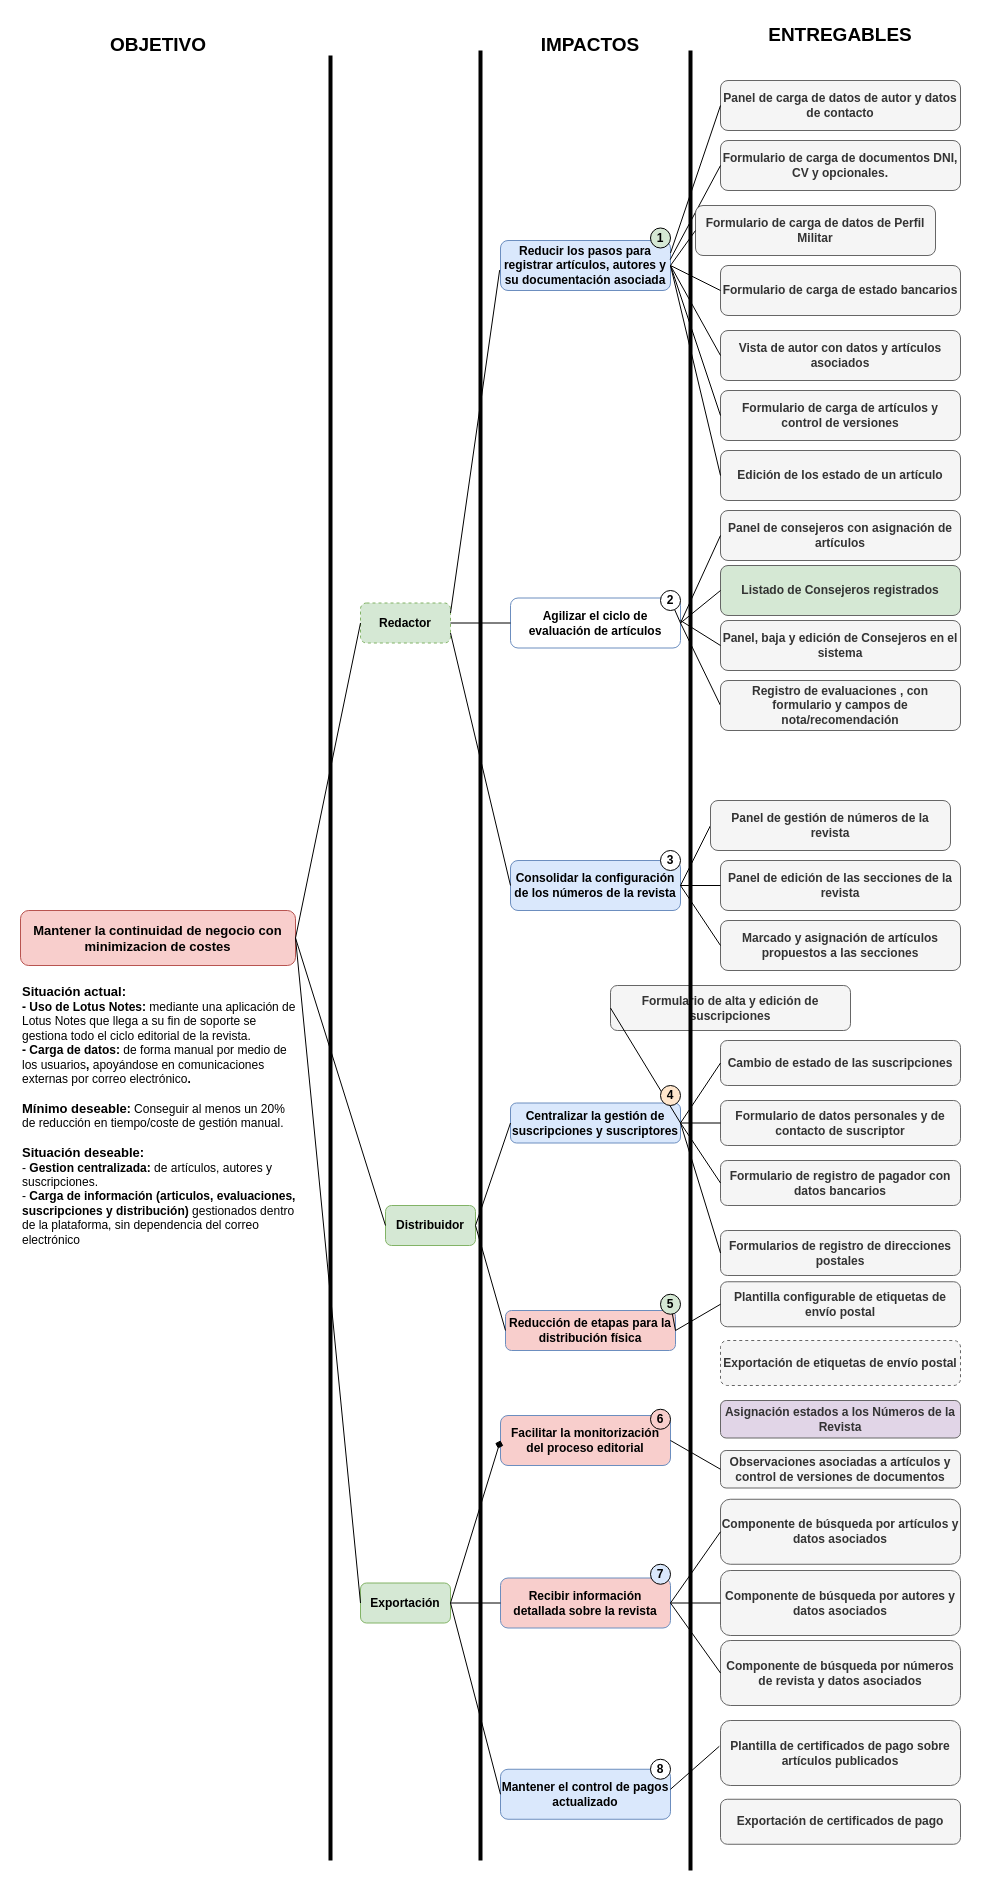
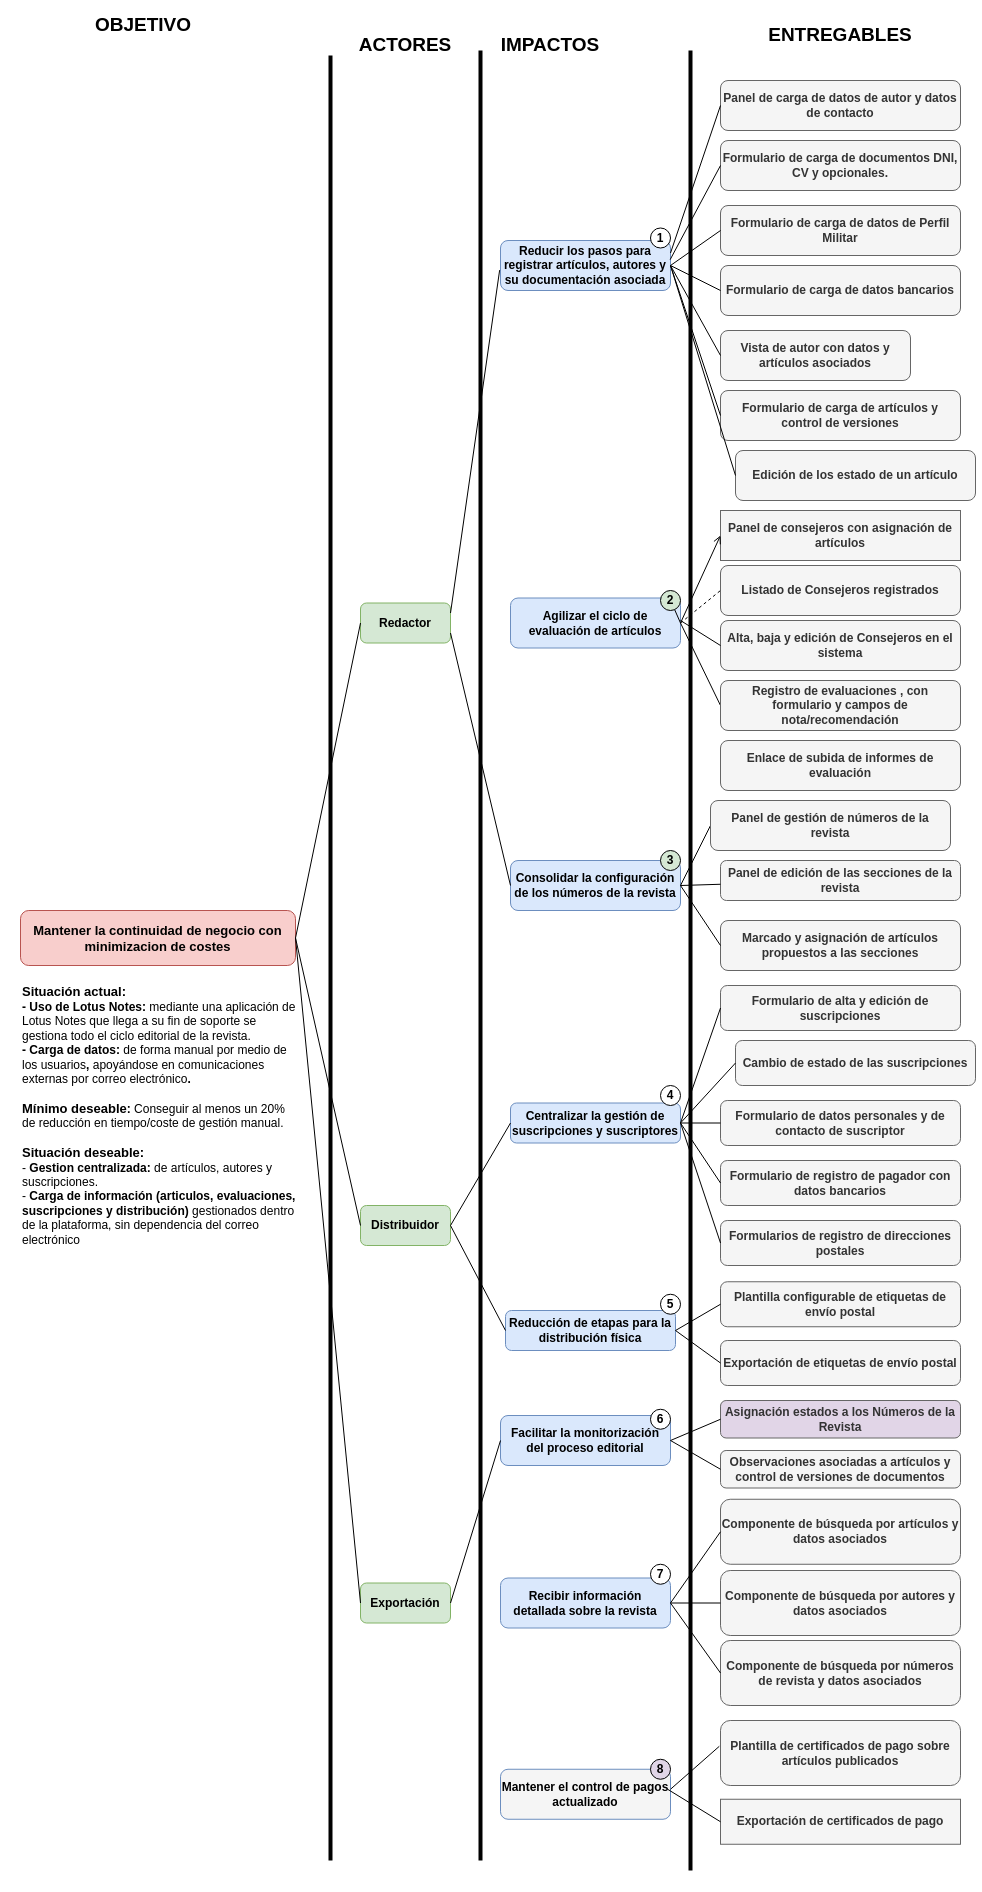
node "OBJETIVO": moved (158, 46) -> (143, 26)
node "ACTORES": added
node "IMPACTOS": moved (591, 46) -> (551, 46)
node "Formulario de carga de datos de Perfil Militar": moved (816, 231) -> (841, 231)
node "1": fillcolor #d5e8d4 -> #ffffff
node "Formulario de carga de estado bancarios": label "Formulario de carga de estado bancarios" -> "Formulario de carga de datos bancarios"
node "Vista de autor con datos y artículos asociados": size 240x50 -> 190x50
node "Edición de los estado de un artículo": moved (841, 476) -> (856, 476)
node "Panel de consejeros con asignación de artículos": shape rounded rectangle -> rectangle
edge "Panel de consejeros con asignación de artículos" -- "Agilizar el ciclo de evaluación de artículos": arrowhead none -> open
node "Listado de Consejeros registrados": fillcolor #d5e8d4 -> #f5f5f5
node "2": fillcolor #ffffff -> #d5e8d4
edge "Listado de Consejeros registrados" -- "Agilizar el ciclo de evaluación de artículos": style solid -> dashed
node "Redactor": style dashed -> solid
edge "Redactor" -- "Agilizar el ciclo de evaluación de artículos": removed
node "Agilizar el ciclo de evaluación de artículos": fillcolor #ffffff -> #dae8fc
node "Panel, baja y edición de Consejeros en el sistema": label "Panel, baja y edición de Consejeros en el sistema" -> "Alta, baja y edición de Consejeros en el sistema"
node "Enlace de subida de informes de evaluación": added
node "3": fillcolor #ffffff -> #d5e8d4
node "Panel de edición de las secciones de la revista": size 240x50 -> 240x40
node "Formulario de alta y edición de suscripciones": moved (731, 1008) -> (841, 1008)
node "Cambio de estado de las suscripciones": moved (841, 1063) -> (856, 1063)
node "4": fillcolor #ffe6cc -> #ffffff
node "Distribuidor": moved (431, 1226) -> (406, 1226)
node "Formularios de registro de direcciones postales": moved (841, 1253) -> (841, 1243)
node "5": fillcolor #d5e8d4 -> #ffffff
edge "5" -- "Reducción de etapas para la distribución física": now "Exportación de etiquetas de envío postal" -- "Reducción de etapas para la distribución física"
node "Reducción de etapas para la distribución física": fillcolor #f8cecc -> #dae8fc
node "Exportación de etiquetas de envío postal": style dashed -> solid
node "6": fillcolor #f8cecc -> #ffffff
edge "Asignación estados a los Números de la Revista" -- "Facilitar la monitorización del proceso editorial": added
node "Facilitar la monitorización del proceso editorial": fillcolor #f8cecc -> #dae8fc
edge "Exportación" -> "Facilitar la monitorización del proceso editorial": arrowhead diamond -> none
node "7": fillcolor #dae8fc -> #ffffff
edge "Exportación" -- "Recibir información detallada sobre la revista": removed
node "Recibir información detallada sobre la revista": fillcolor #f8cecc -> #dae8fc
edge "Exportación" -- "Mantener el control de pagos actualizado": removed
node "8": fillcolor #ffffff -> #e1d5e7
node "Mantener el control de pagos actualizado": fillcolor #dae8fc -> #f5f5f5
edge "Mantener el control de pagos actualizado" -- "Exportación de certificados de pago": added
node "Exportación de certificados de pago": shape rounded rectangle -> rectangle
